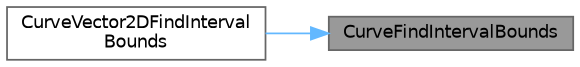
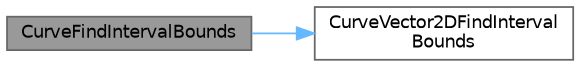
edge "CurveVector2DFindInterval Bounds" -> "CurveFindIntervalBounds": reversed
